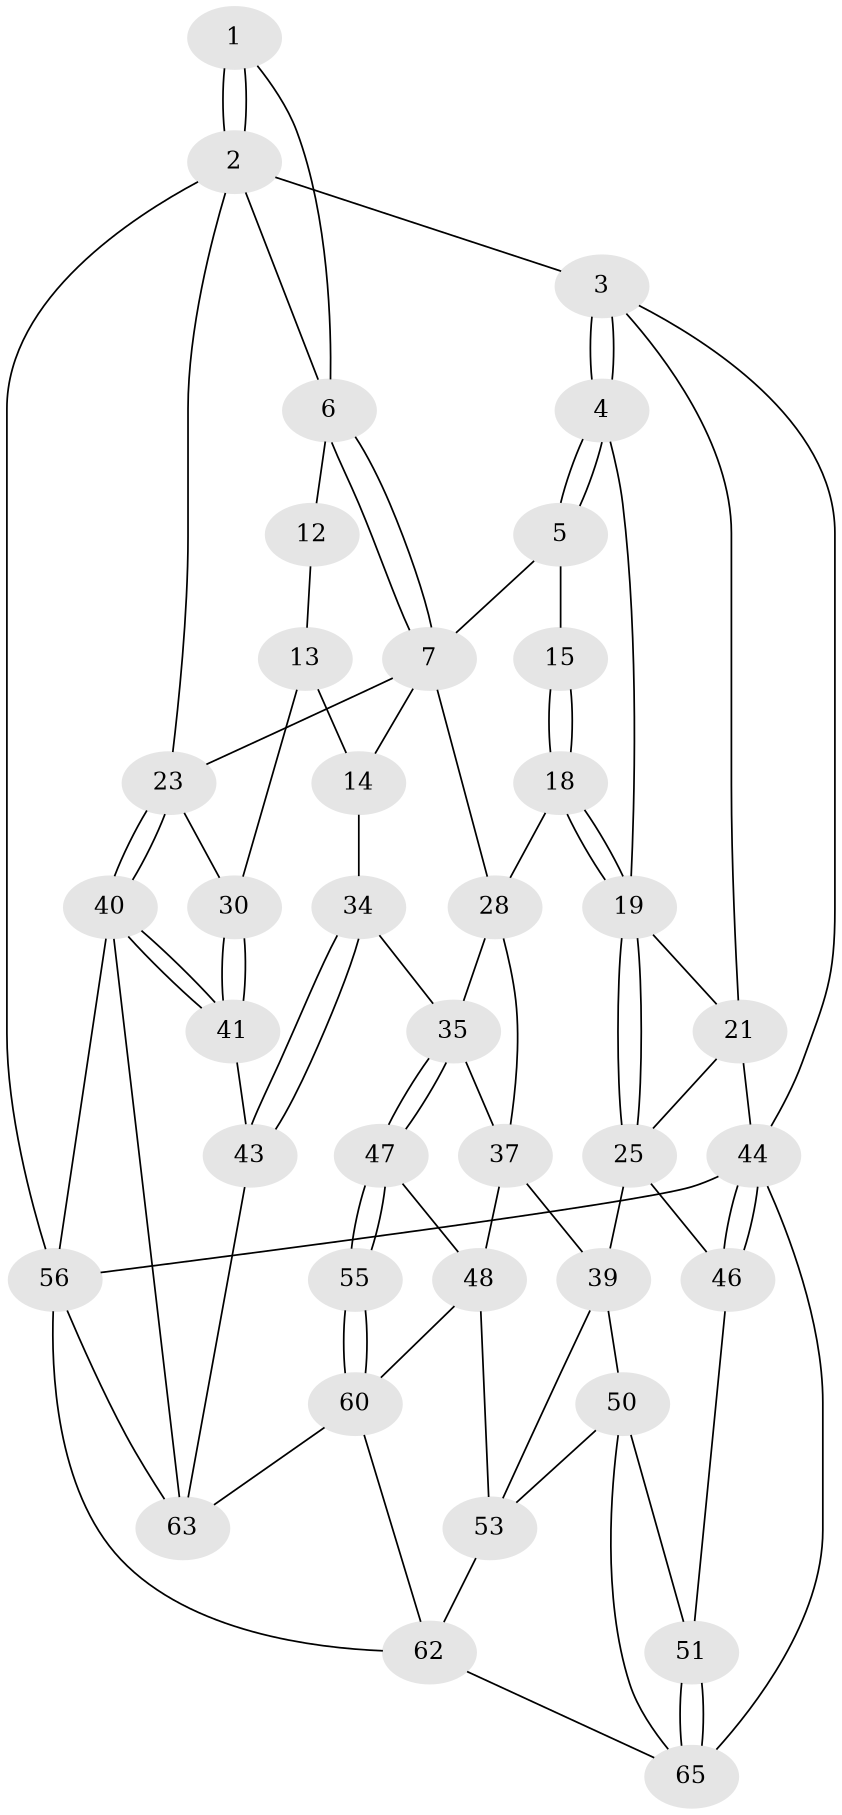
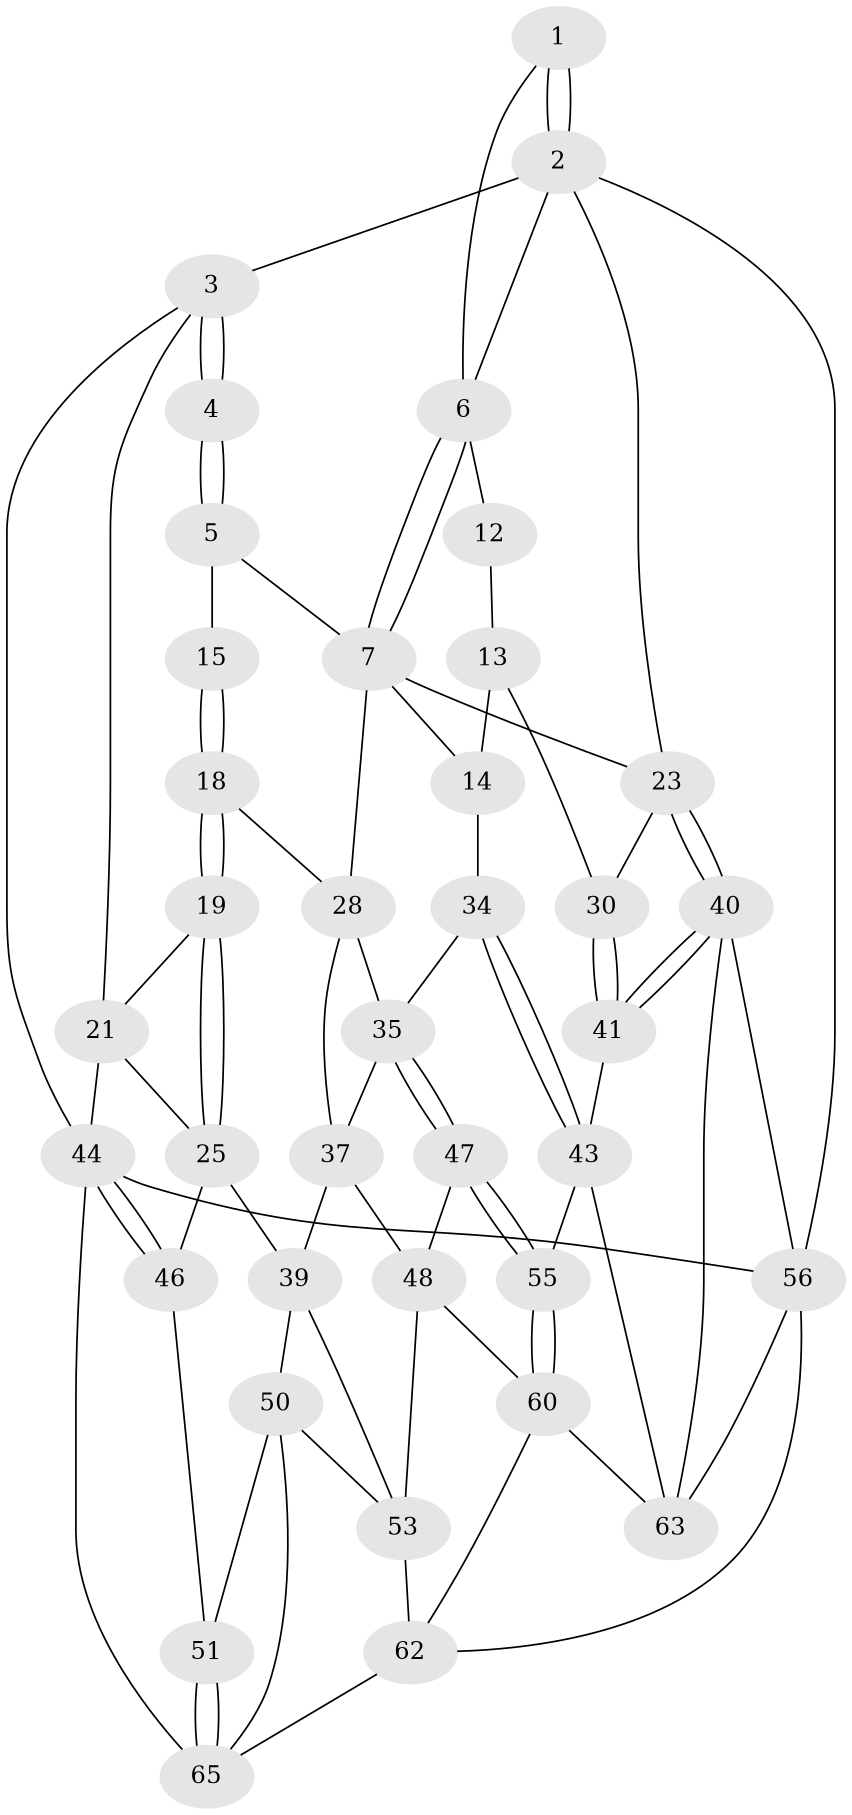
edge "4" -- "19": removed
edge "43" -- "55": added
